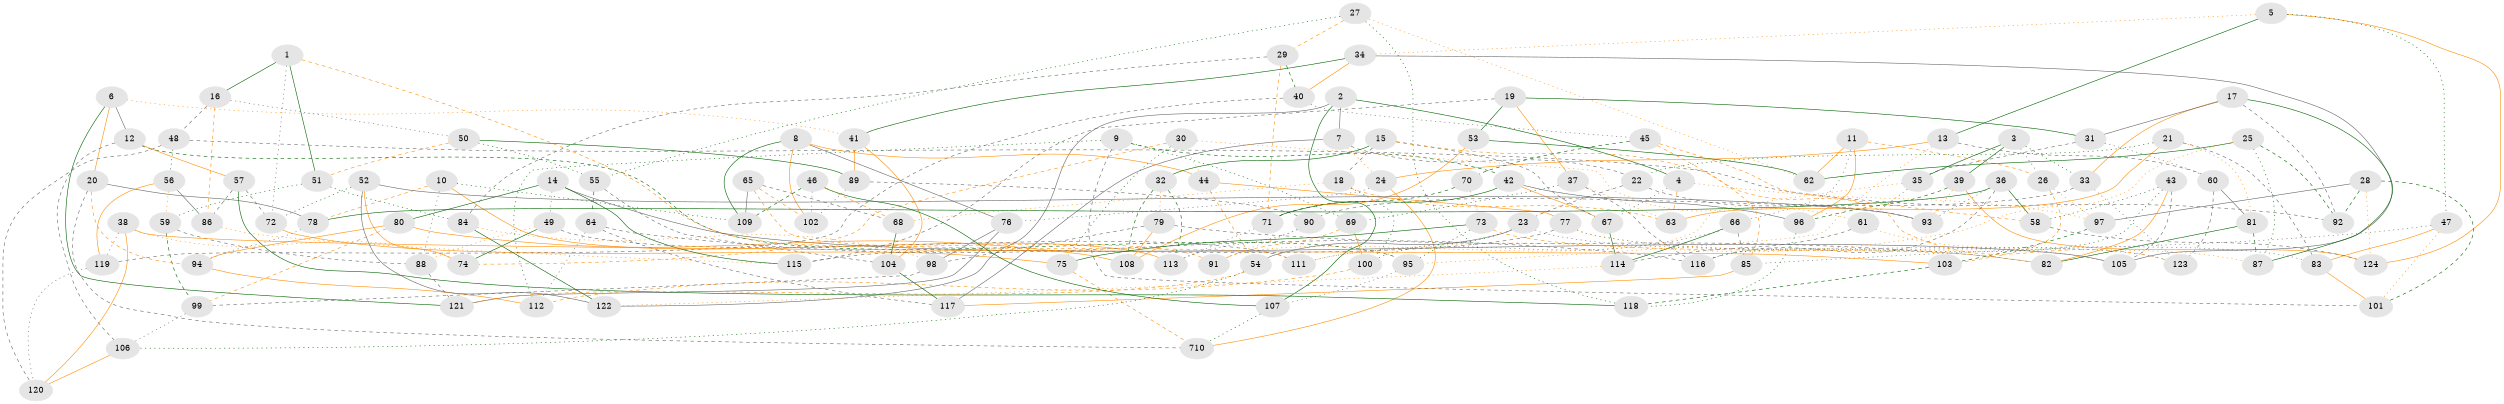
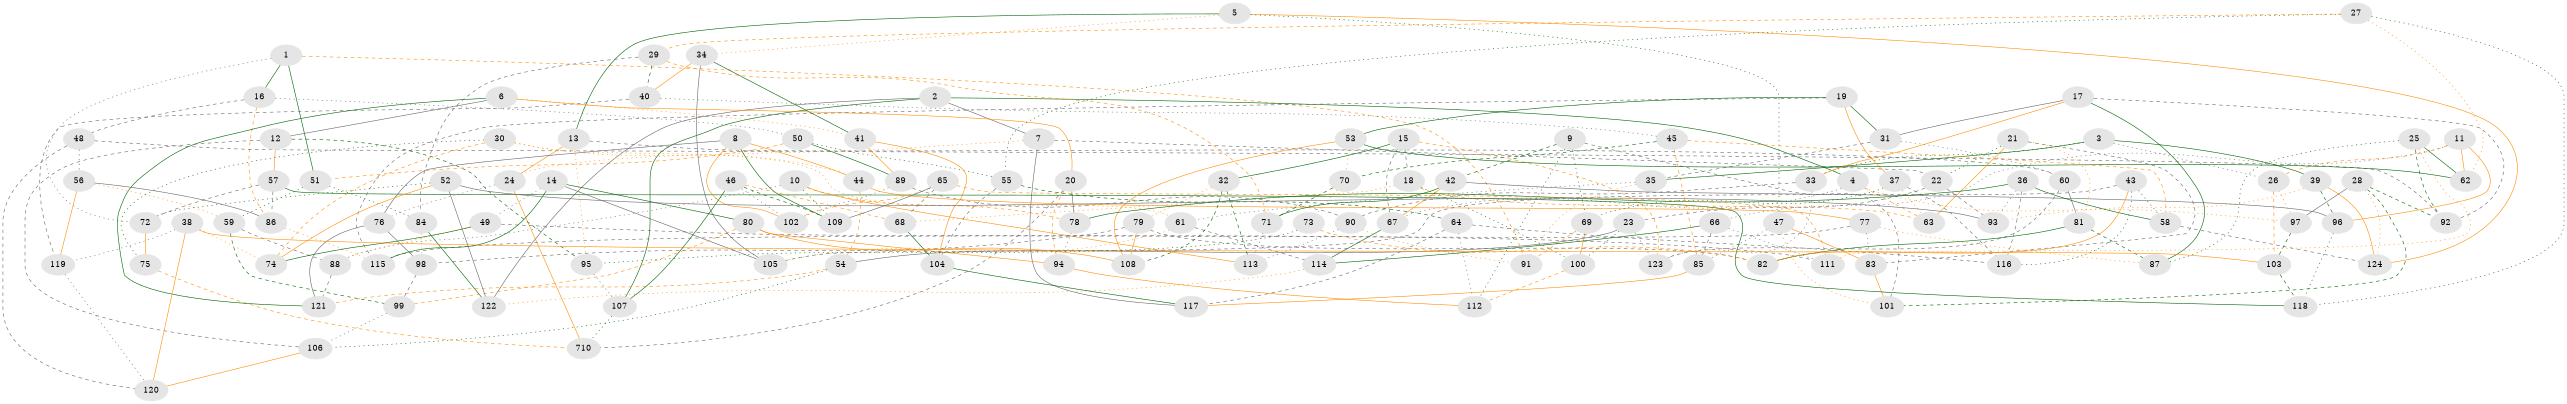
edge "73" -- "75": removed
